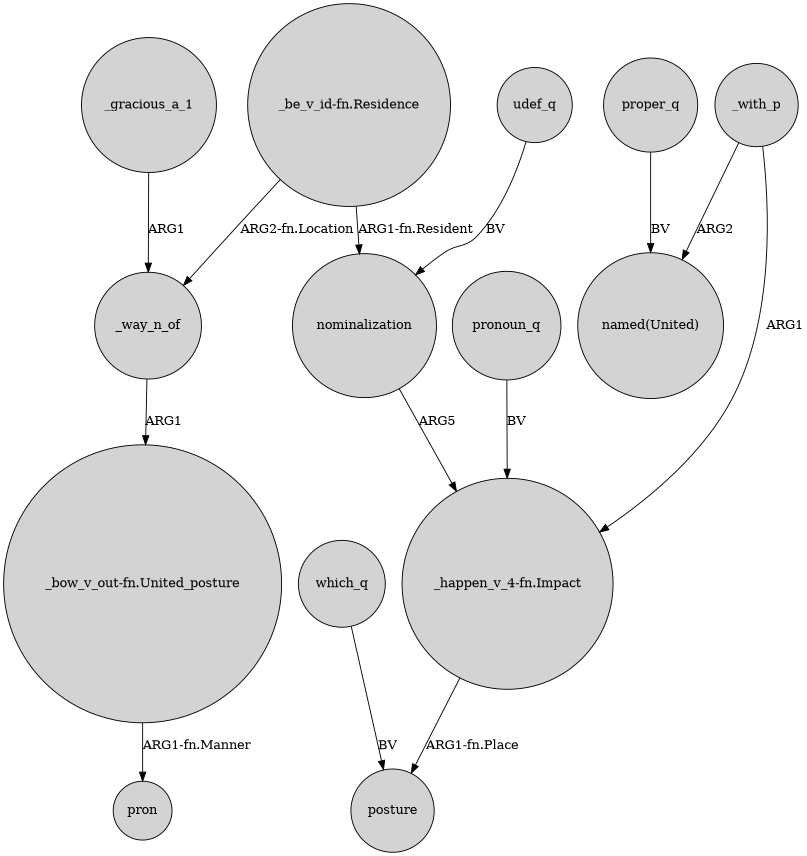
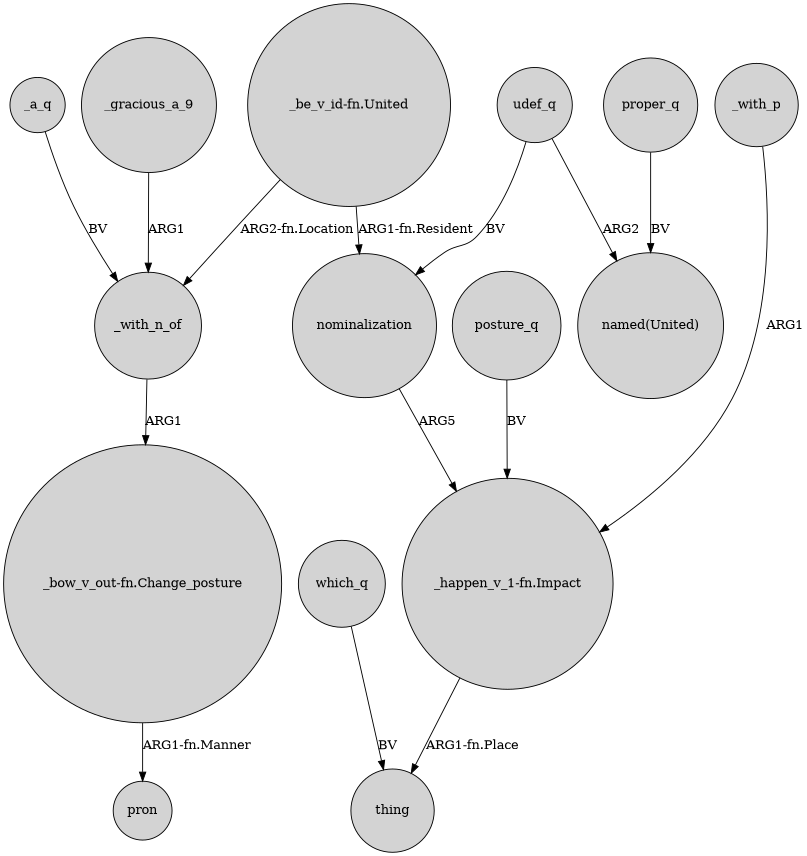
node "_a_q": added
node "_gracious_a_1": label "_gracious_a_1" -> "_gracious_a_9"
node "_be_v_id-fn.Residence": label "_be_v_id-fn.Residence" -> "_be_v_id-fn.United"
edge "_with_p" -> "named(United)": now "udef_q" -> "named(United)"
node "_way_n_of": label "_way_n_of" -> "_with_n_of"
node "pronoun_q": label "pronoun_q" -> "posture_q"
node "_bow_v_out-fn.United_posture": label "_bow_v_out-fn.United_posture" -> "_bow_v_out-fn.Change_posture"
node "_happen_v_4-fn.Impact": label "_happen_v_4-fn.Impact" -> "_happen_v_1-fn.Impact"
node "posture": label "posture" -> "thing"
